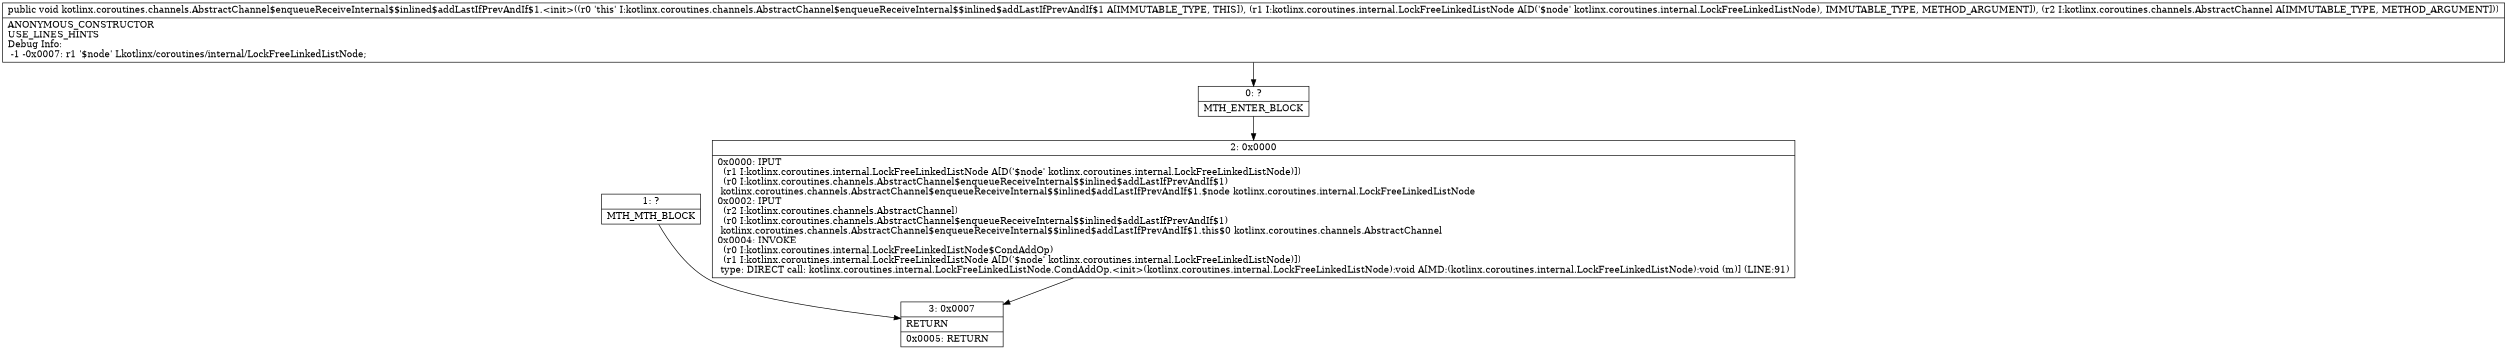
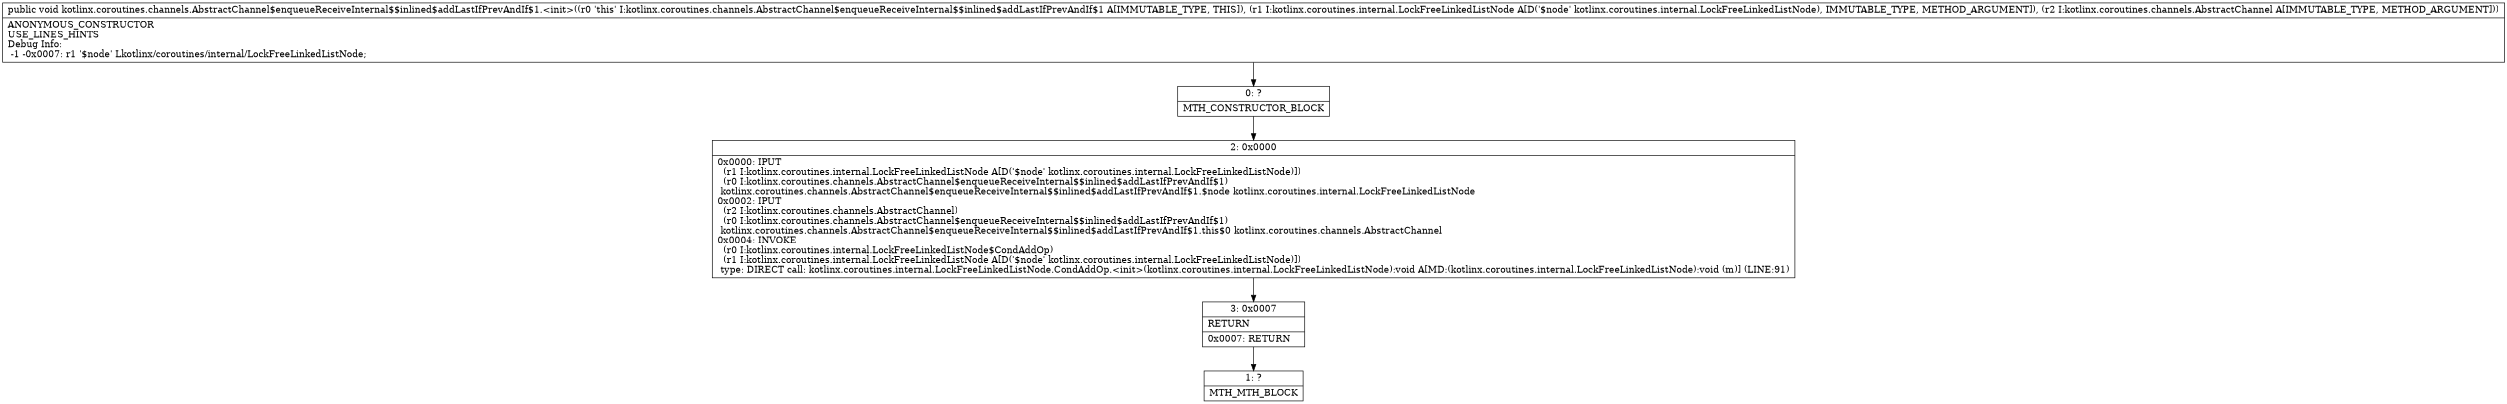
node "0: ?": text "MTH_ENTER_BLOCK" -> "MTH_CONSTRUCTOR_BLOCK"
edge "1: ?" -> "3: 0x0007": reversed
node "3: 0x0007": text "0x0005: RETURN" -> "0x0007: RETURN"
